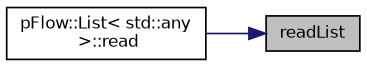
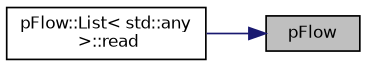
node "readList": label "readList" -> "pFlow"
